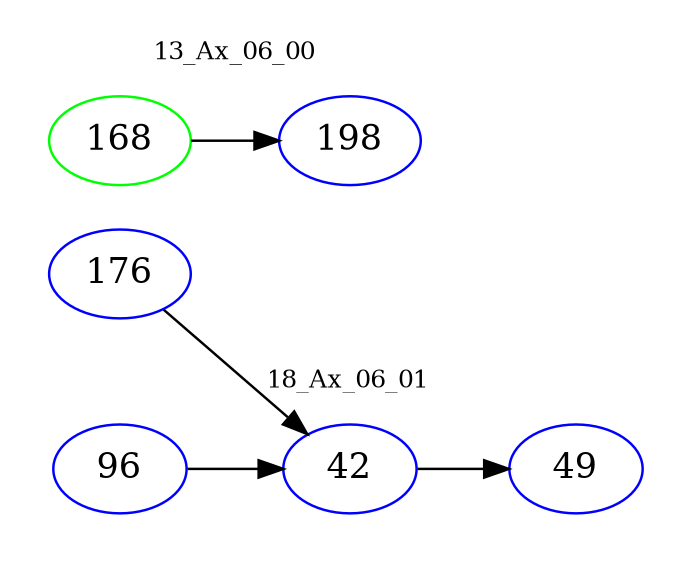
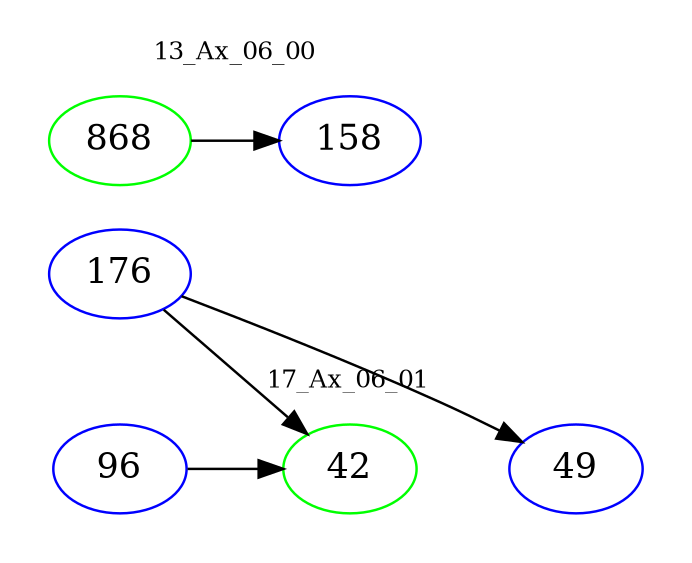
node "168": label "168" -> "868"
node "198": label "198" -> "158"
cluster "18_Ax_06_01": label "18_Ax_06_01" -> "17_Ax_06_01"
node "42": color blue -> green
edge "42" -> "49": now "176" -> "49"
